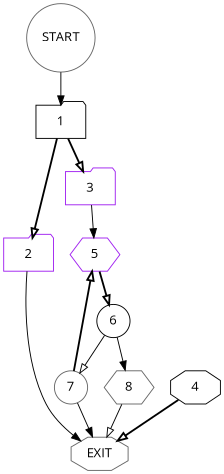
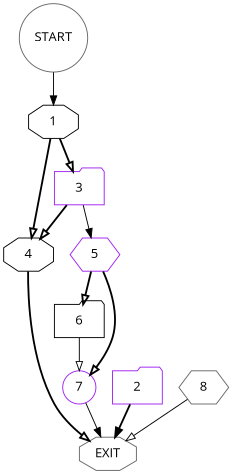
node "1": shape folder -> octagon
edge "1" -> "2": now "1" -> "4"
edge "3" -> "4": added
node "6": shape circle -> folder
edge "7" -> "5": reversed
edge "6" -> "8": removed
edge "2" -> "EXIT": style solid -> bold
node "7": color gray40 -> purple
